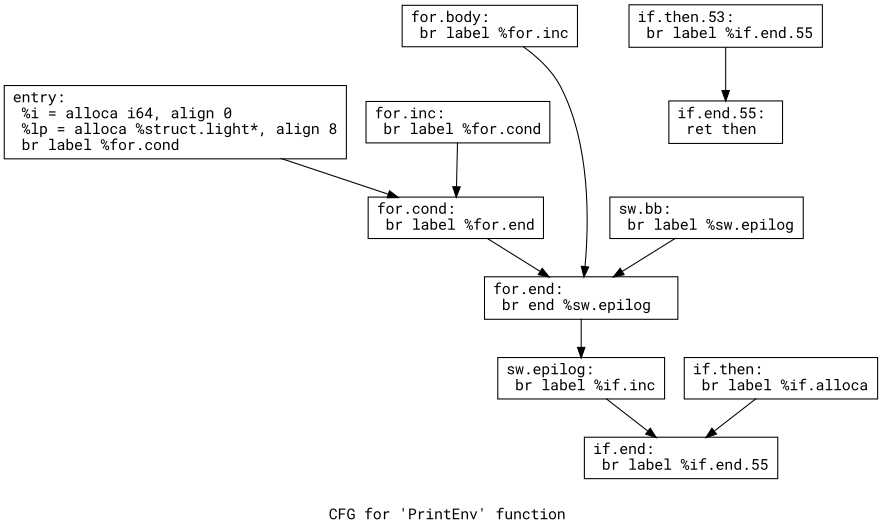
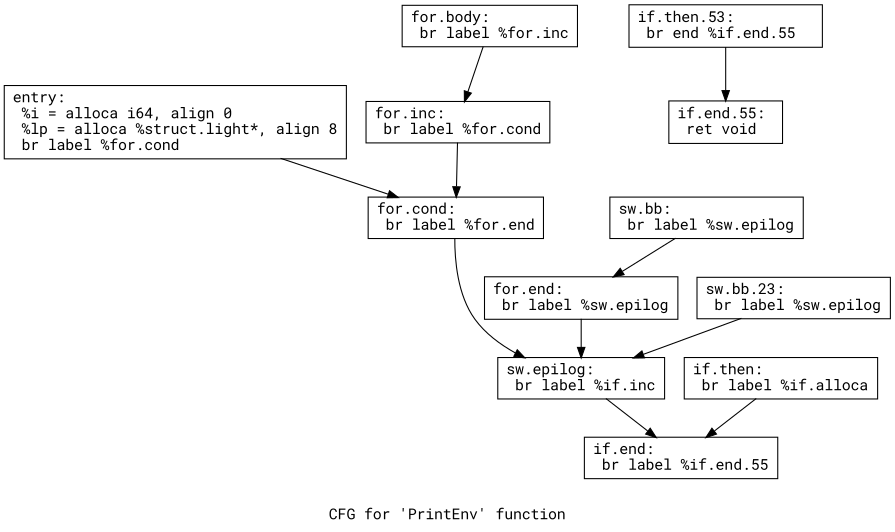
node "if.then.53:": text "br label %if.end.55" -> "br end %if.end.55"
node "if.end.55:": text "ret then" -> "ret void"
edge "for.body:" -> "for.end:": now "for.body:" -> "for.inc:"
edge "for.cond:" -> "for.end:": now "for.cond:" -> "sw.epilog:"
node "sw.bb.23:": added
node "for.end:": text "br end %sw.epilog" -> "br label %sw.epilog"
